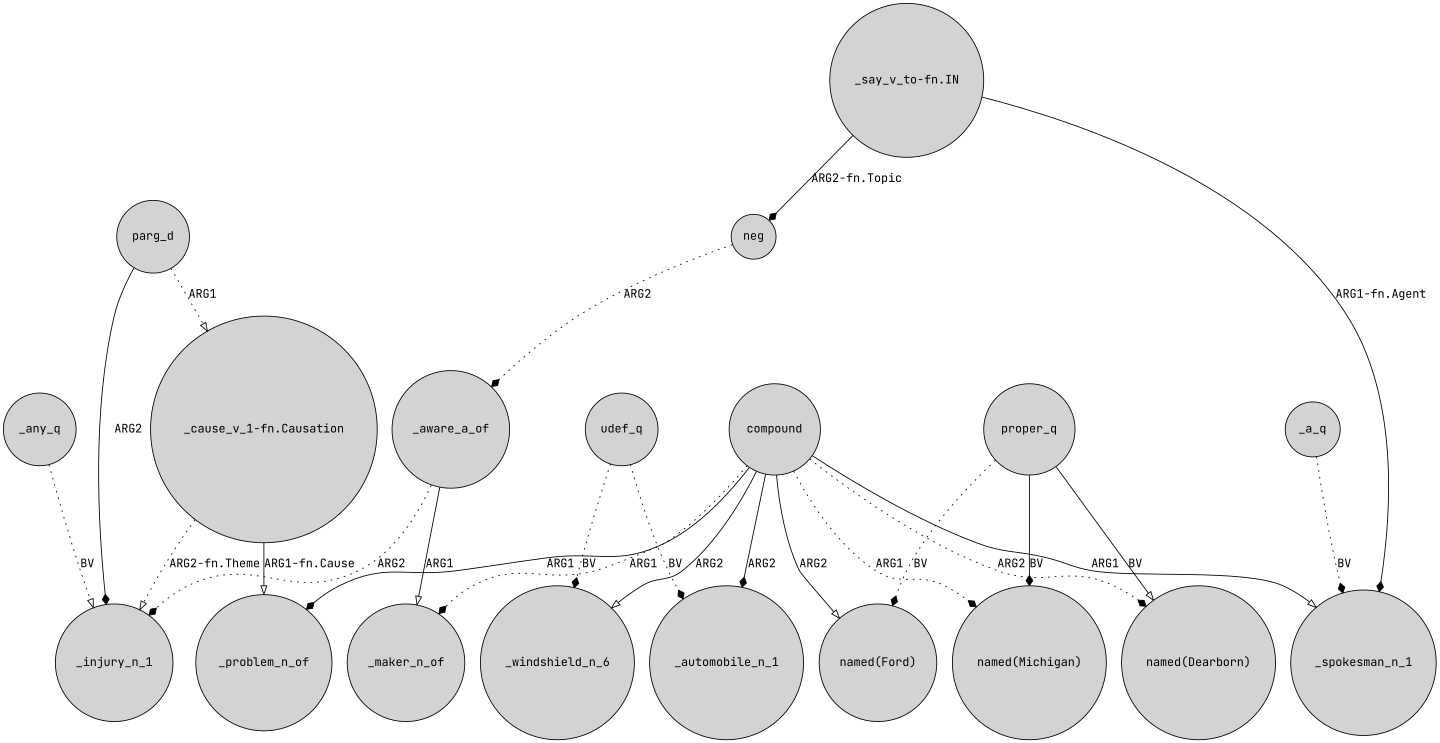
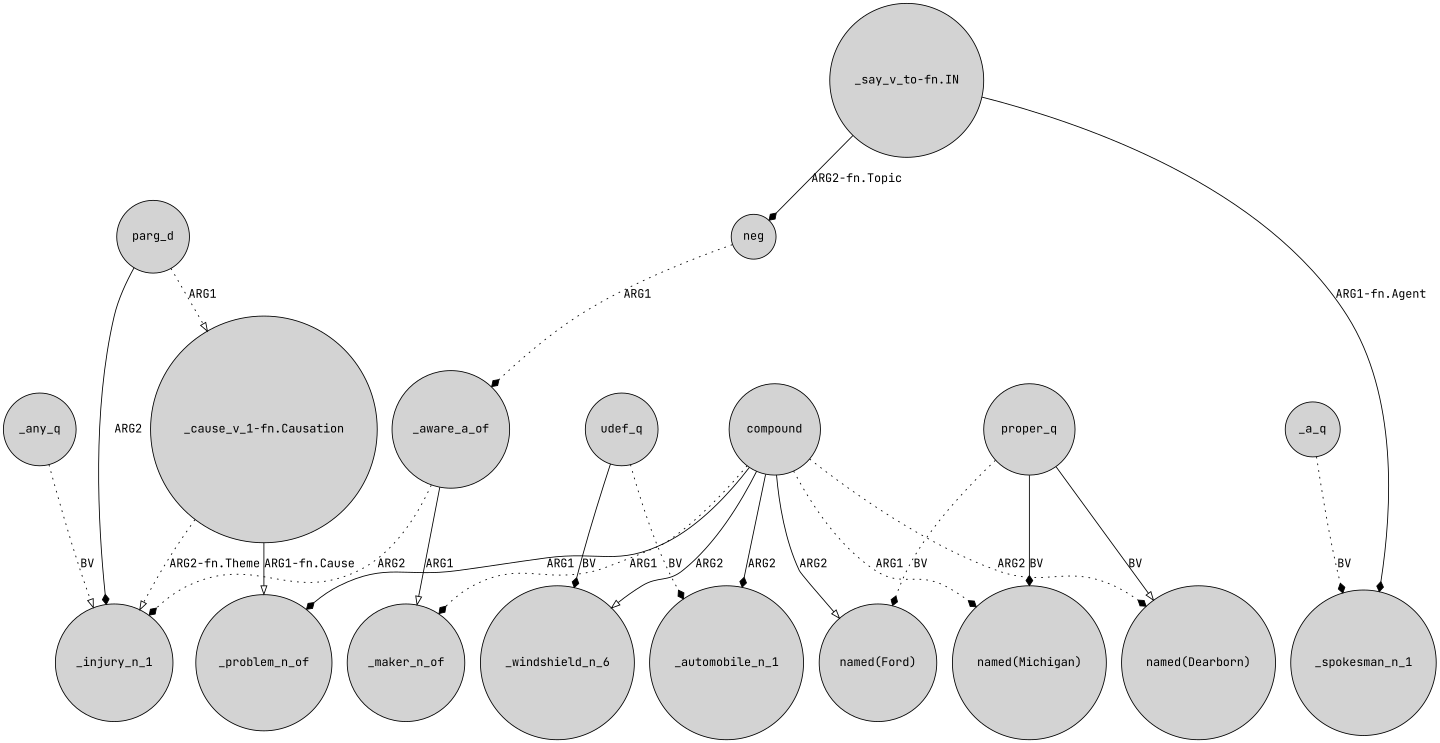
edge "neg" -> "_aware_a_of": label "ARG2" -> "ARG1"
edge "udef_q" -> "_windshield_n_6": style dotted -> solid
edge "compound" -> "_spokesman_n_1": removed, label "ARG1"
